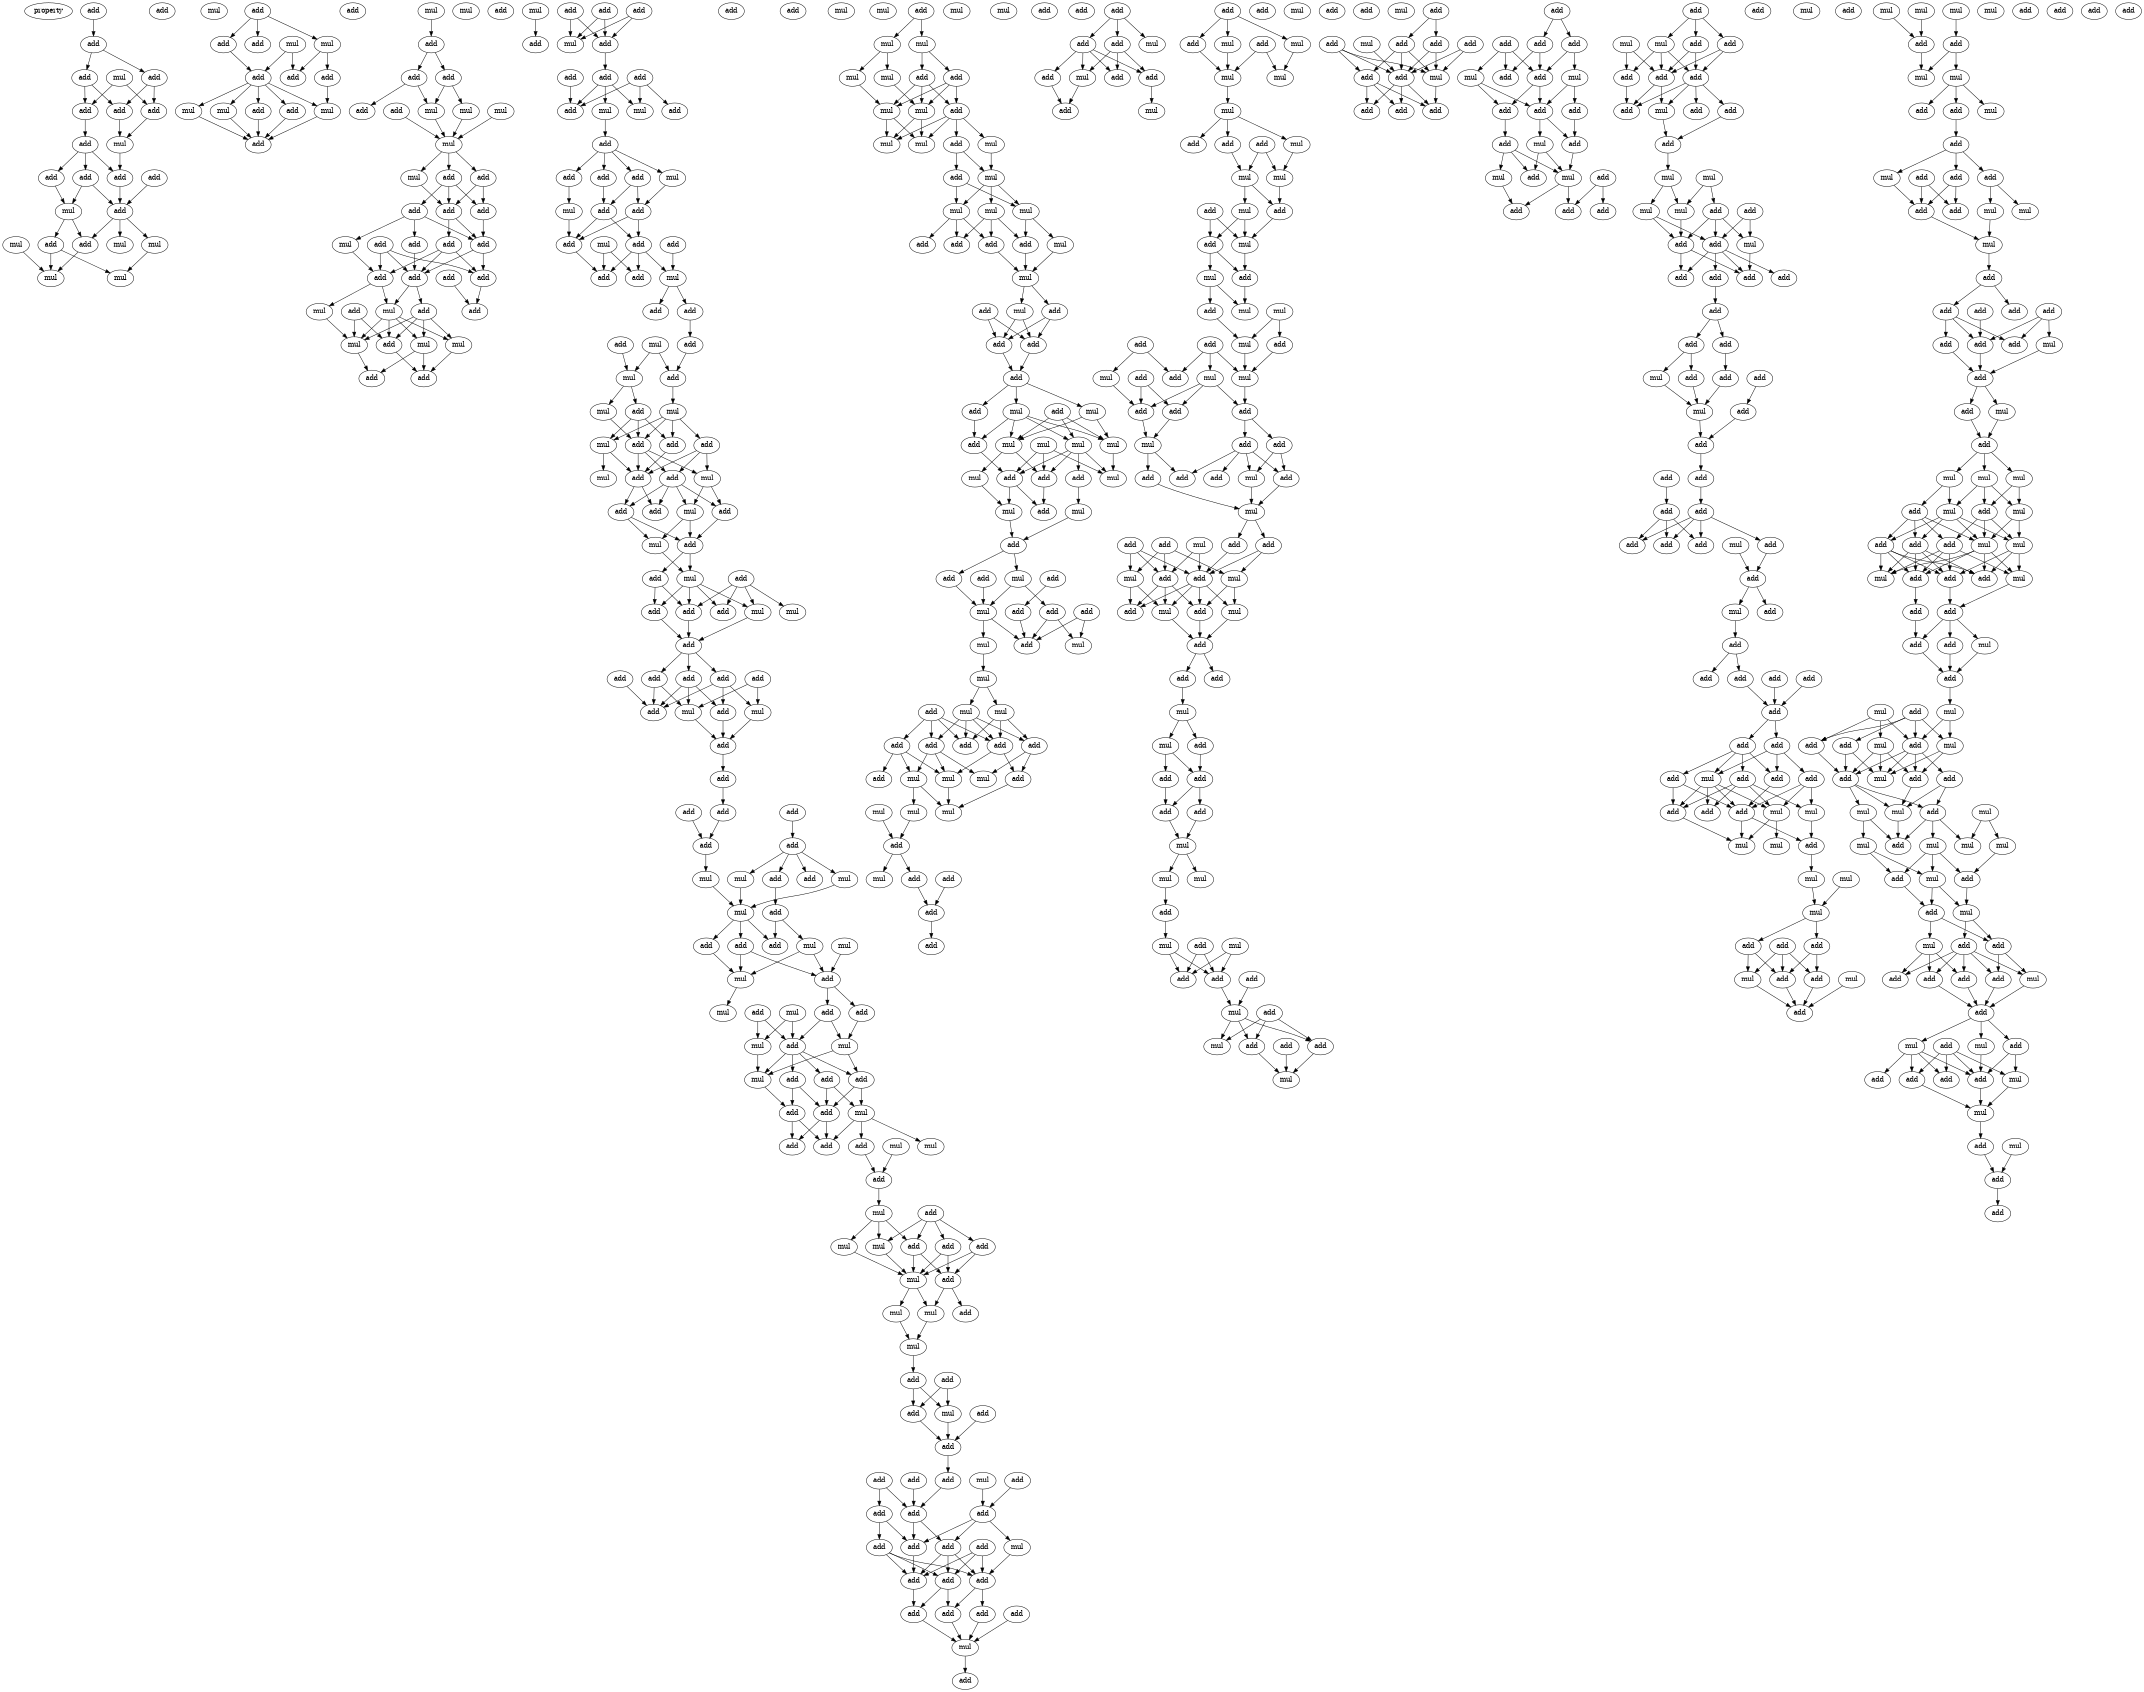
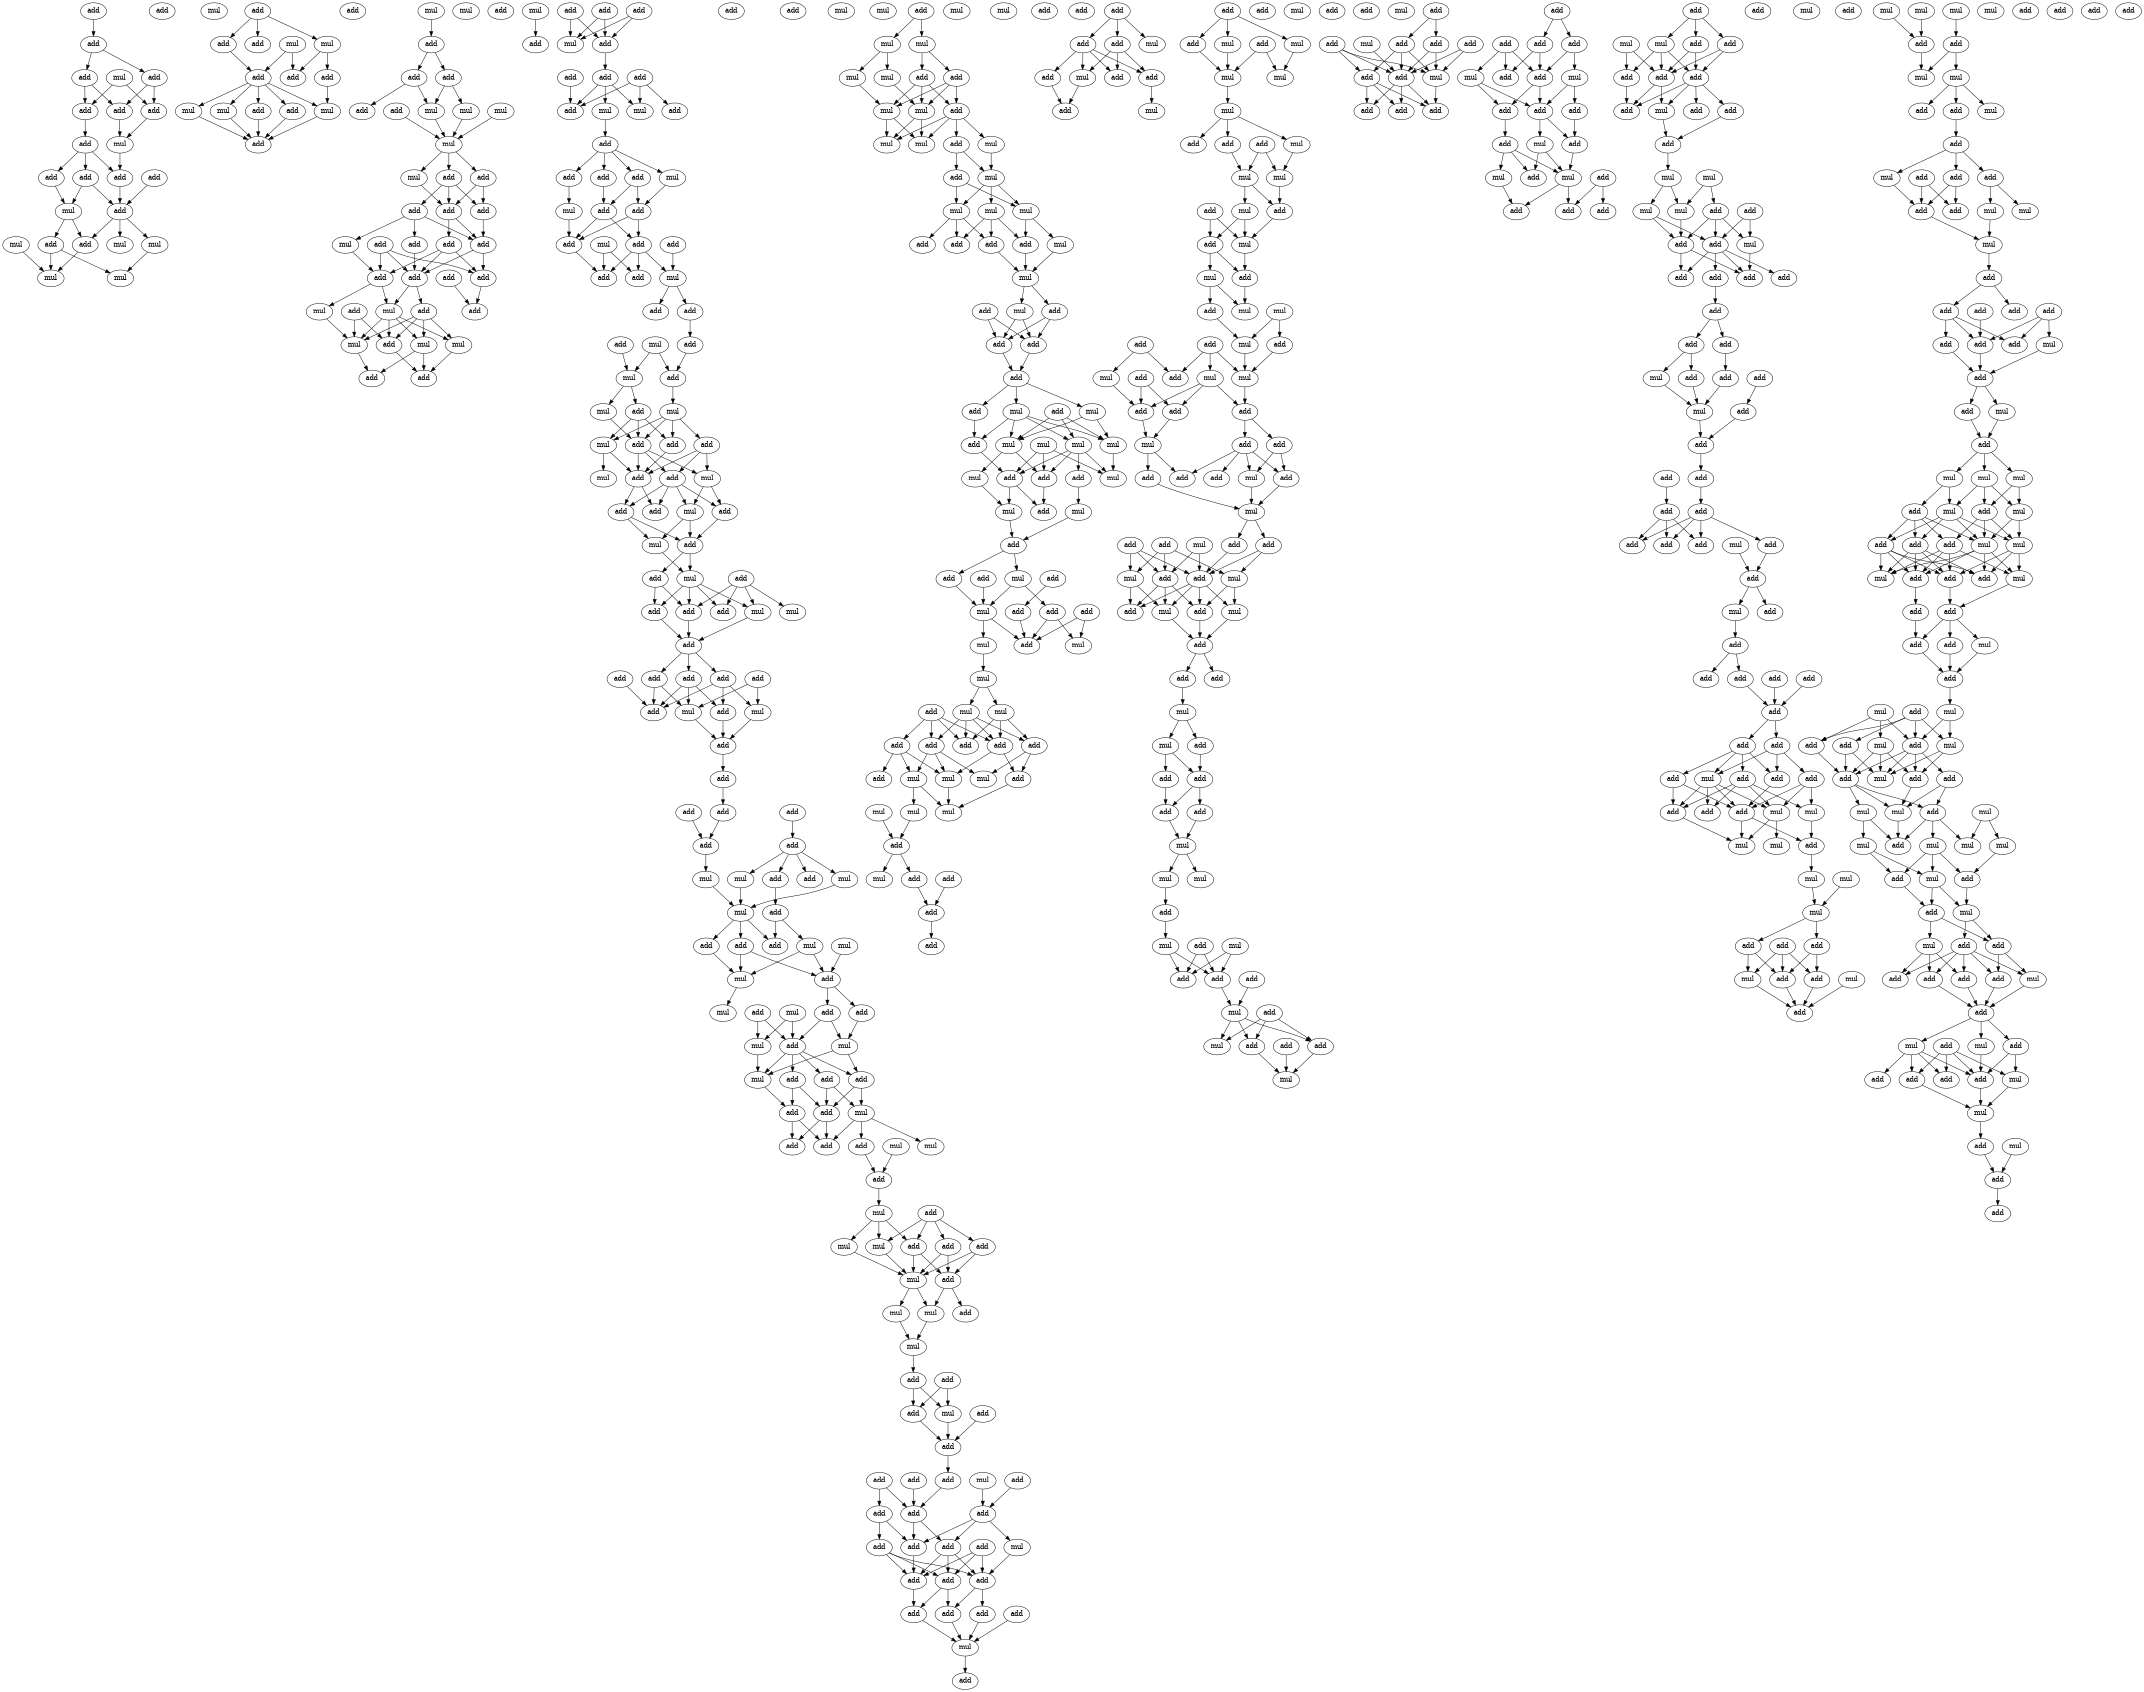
node "property": removed
